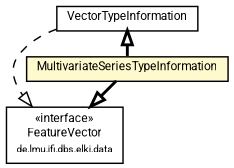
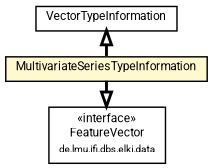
edge "VectorTypeInformation" -> "FeatureVector": removed
